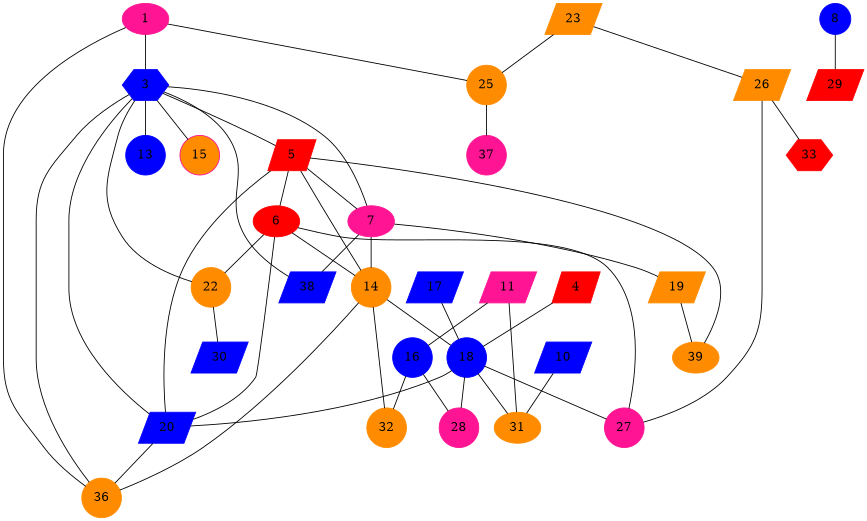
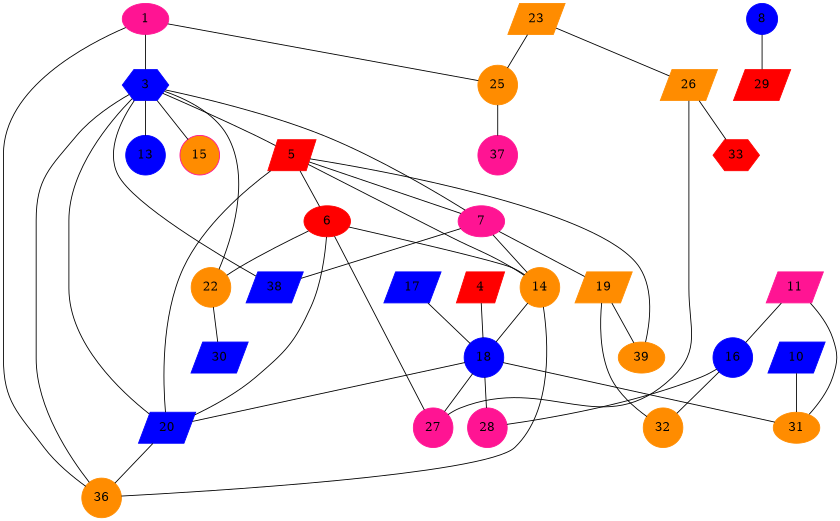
edge "14" -- "32": now "19" -- "32"
